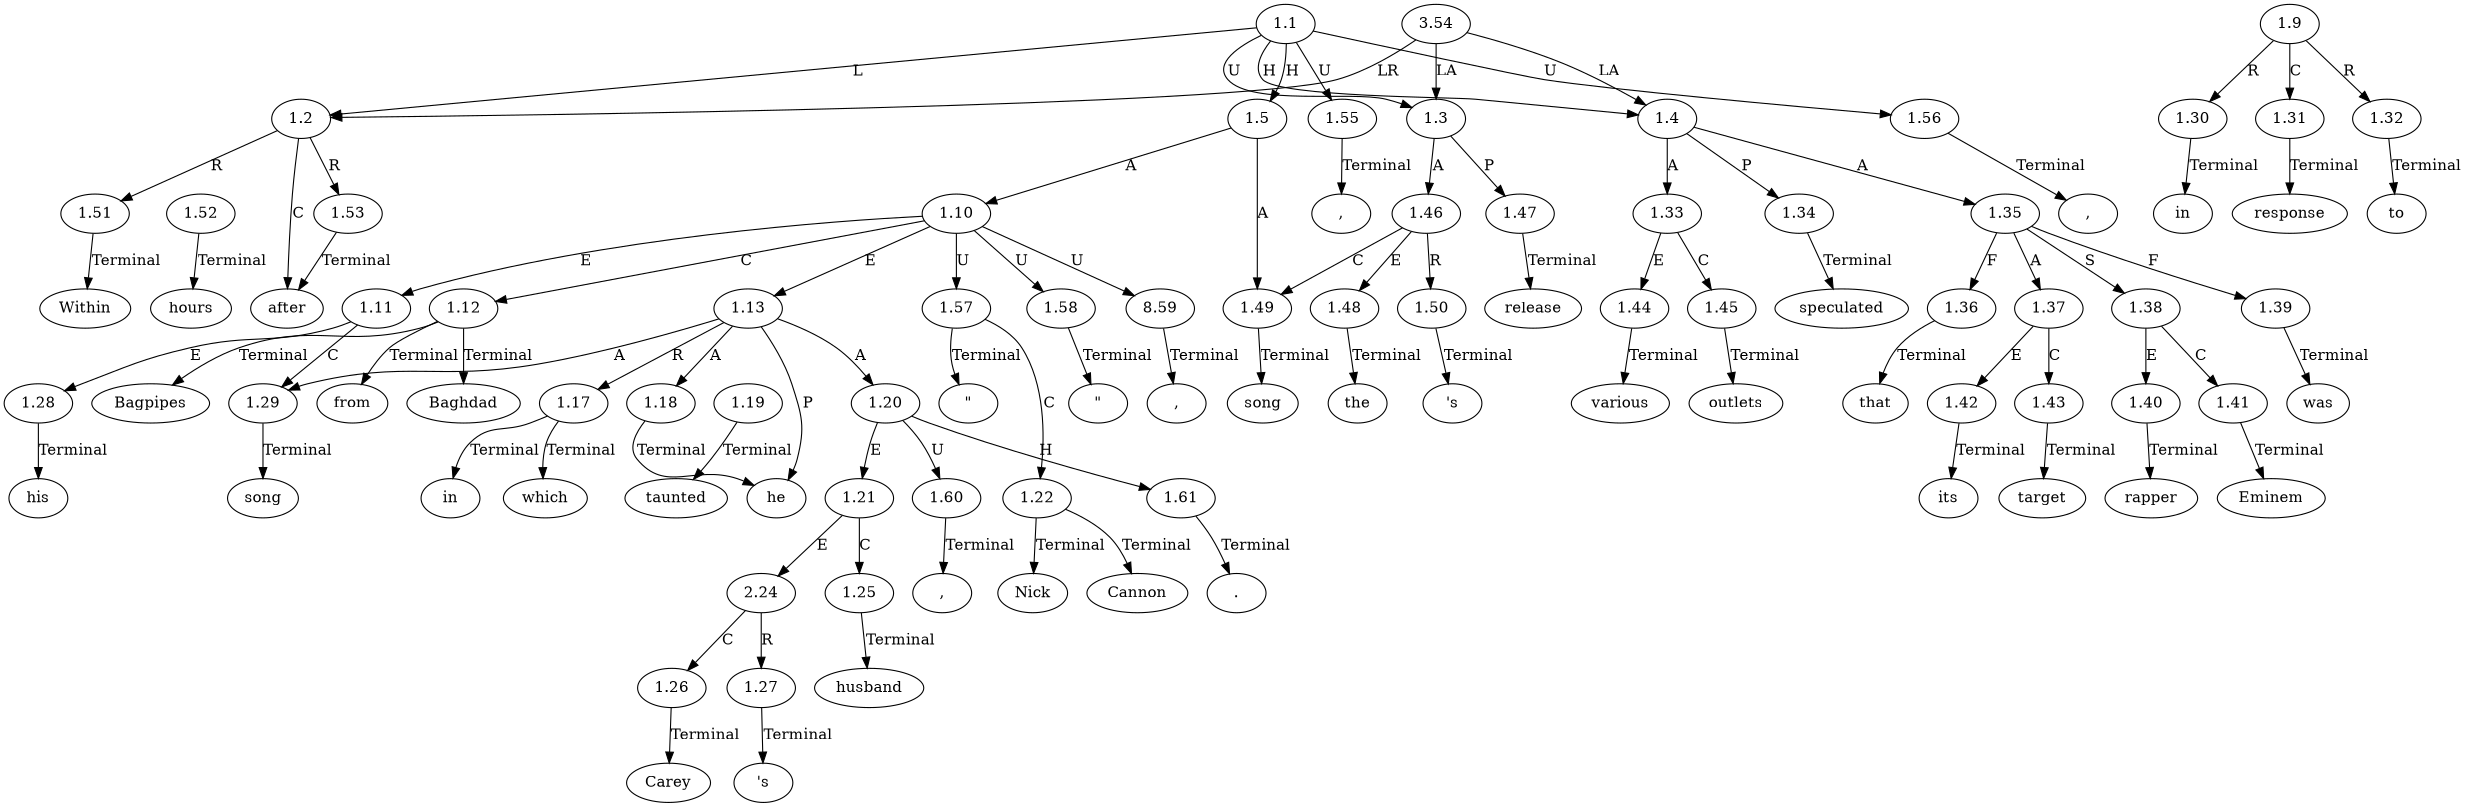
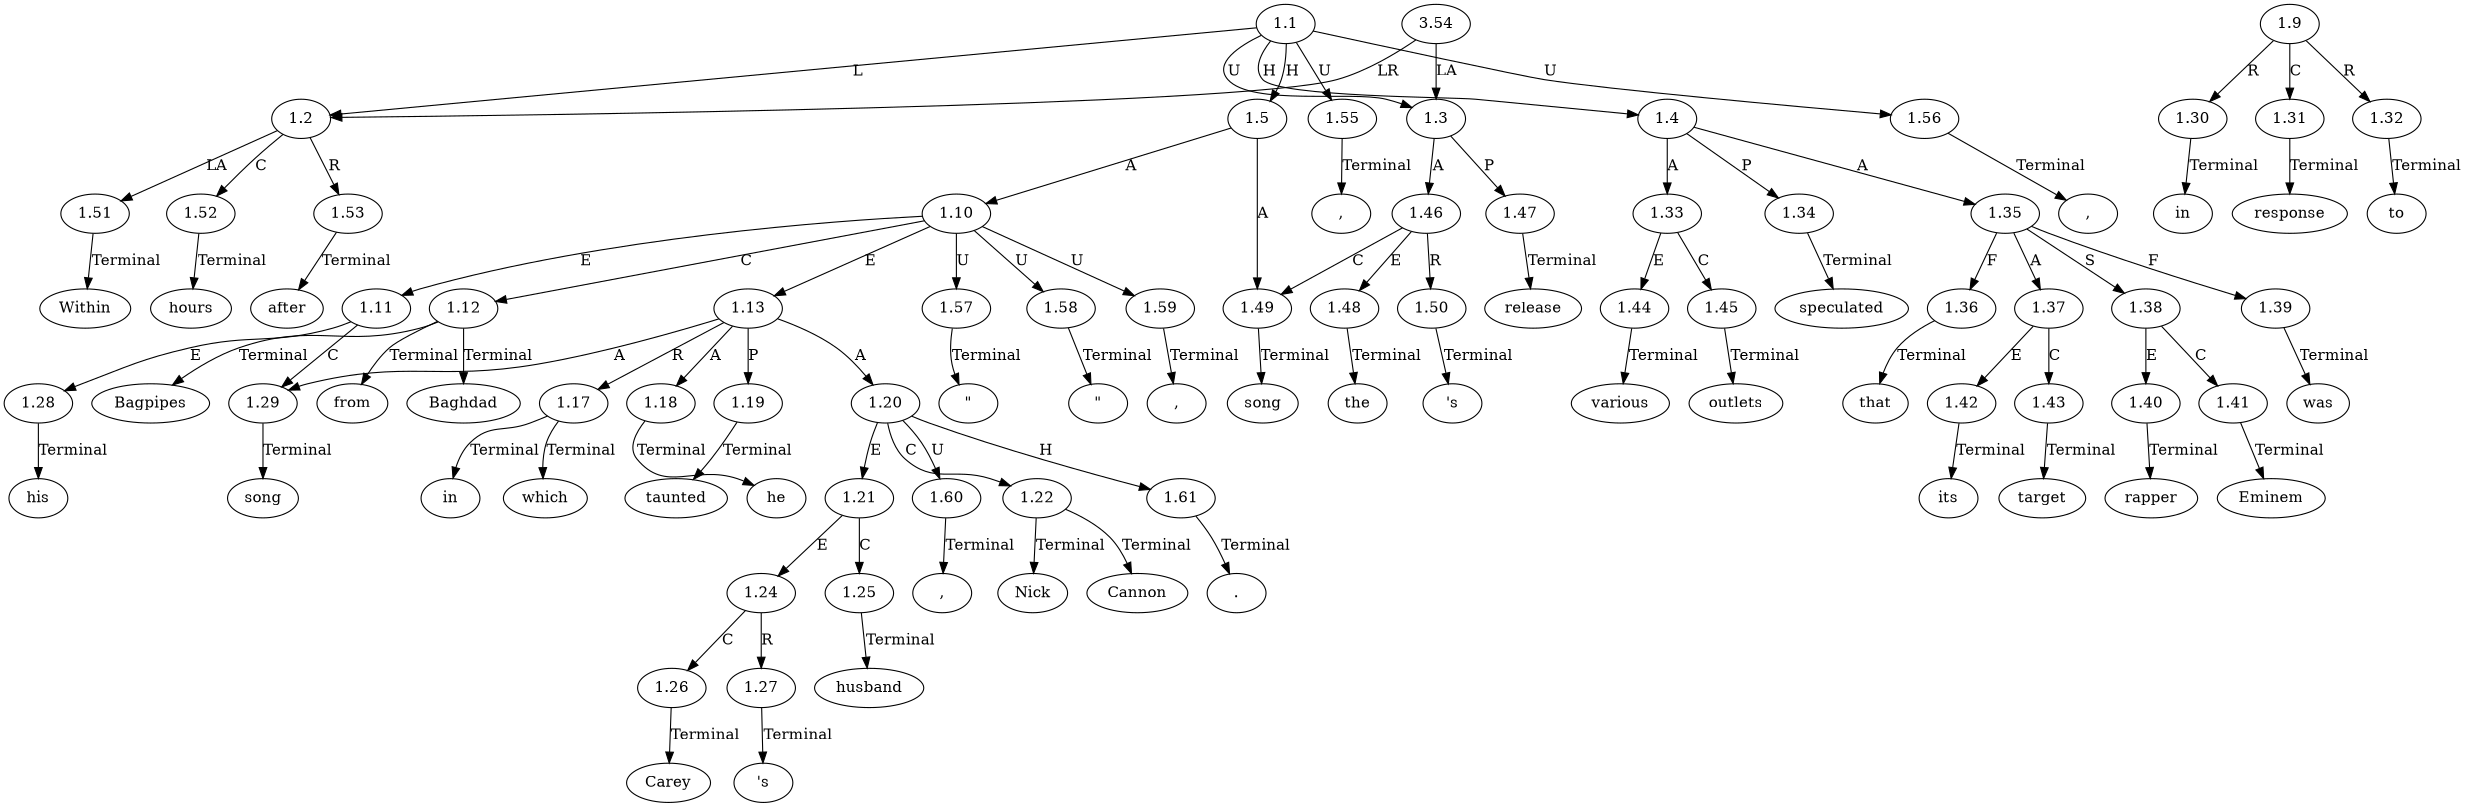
edge "3.54" -> "1.4": removed, label "LA"
edge "1.2" -> "1.51": label "R" -> "LA"
edge "1.2" -> "after": now "1.2" -> "1.52"
node "8.59": label "8.59" -> "1.59"
edge "1.57" -> "1.22": now "1.20" -> "1.22"
edge "1.13" -> "he": now "1.13" -> "1.19"
node "2.24": label "2.24" -> "1.24"
